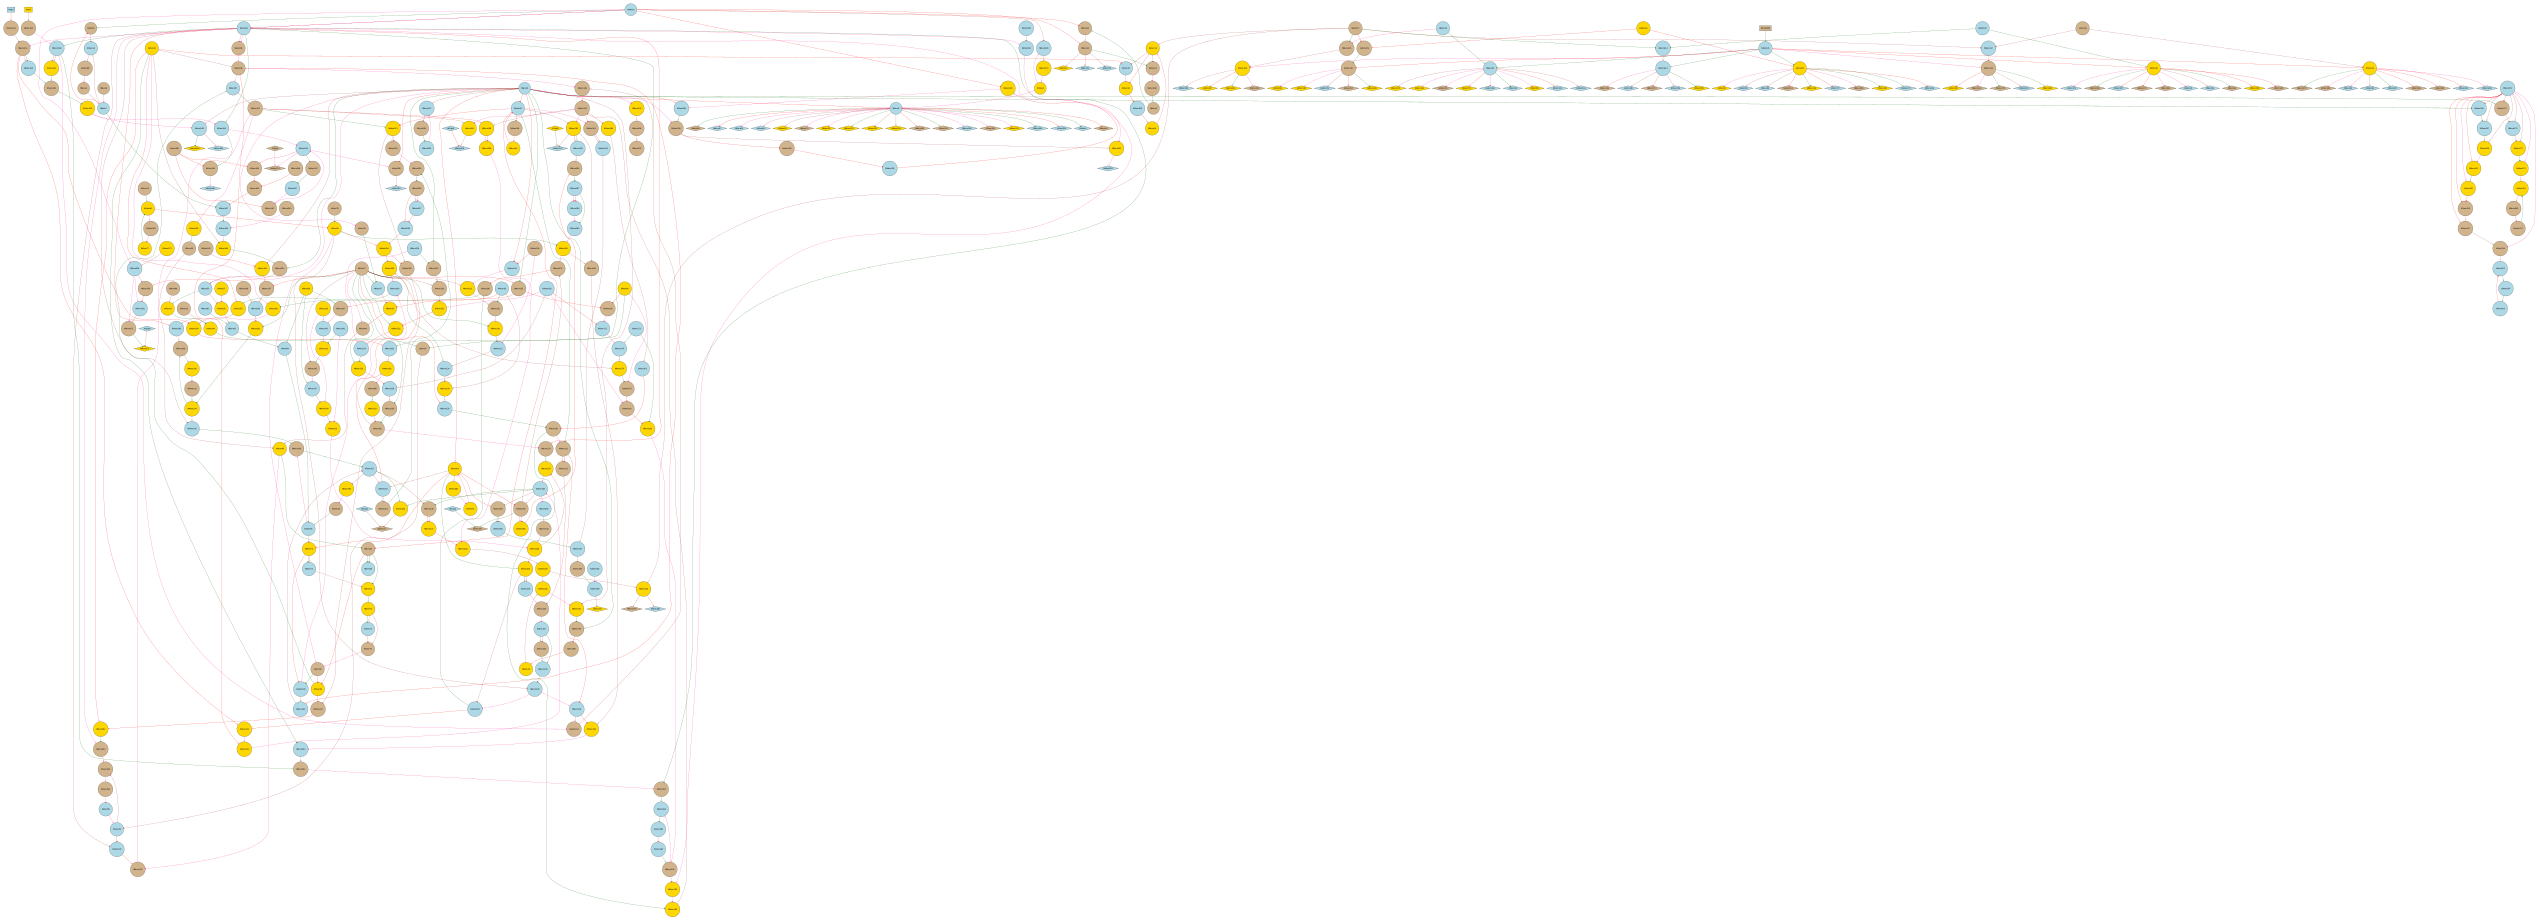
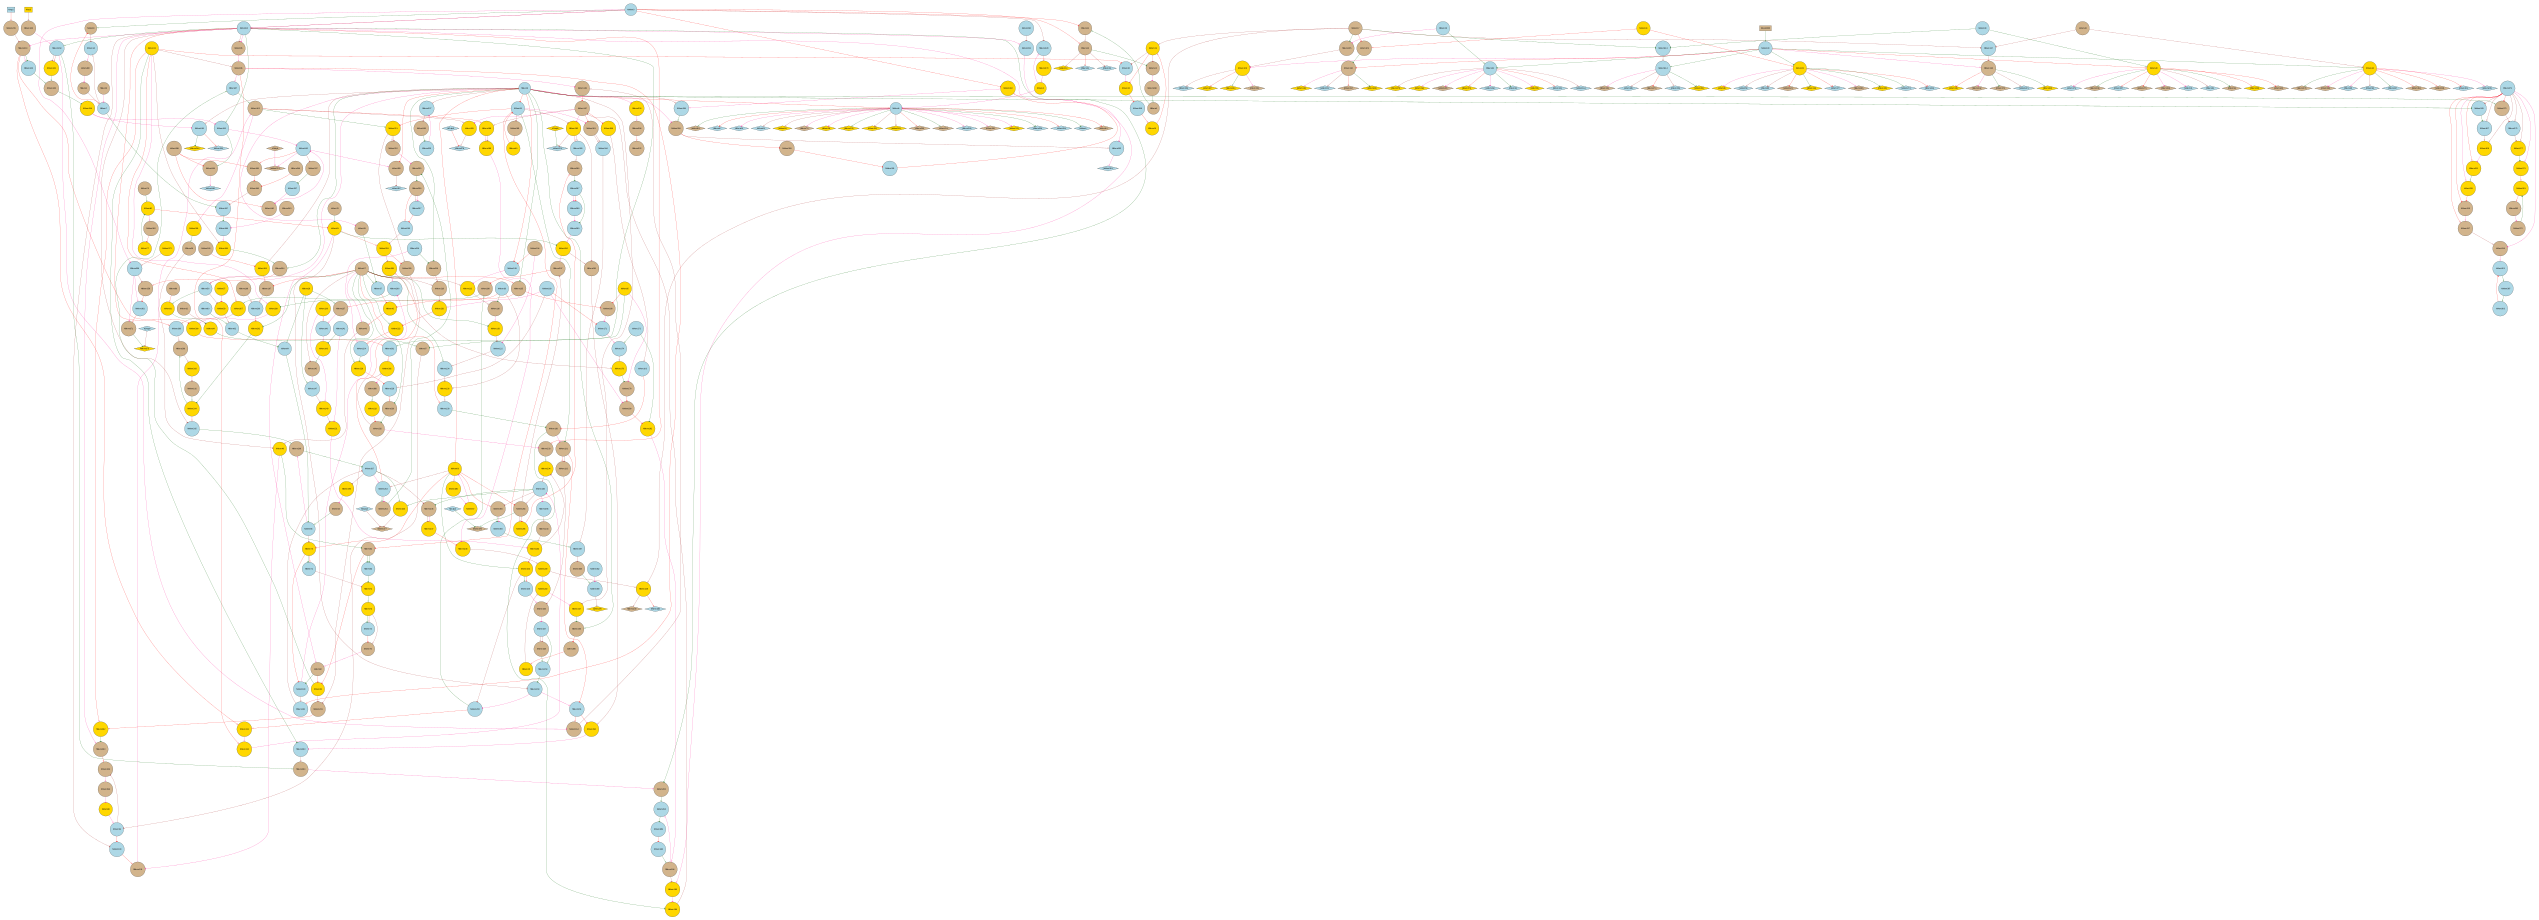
edge "NMem30" -> "NMem44": color red -> darkgreen
node "NMem111": removed
node "NMem352": fillcolor gold -> lightblue
edge "NMem52" -> "NMem72": now "NMem53" -> "NMem72"
node "NMem88": fillcolor lightblue -> gold
